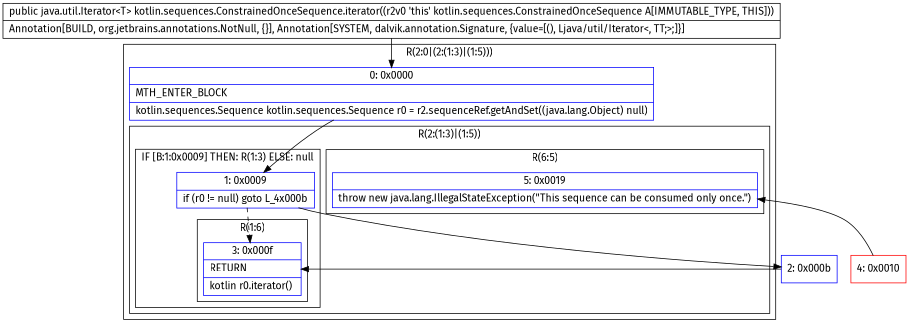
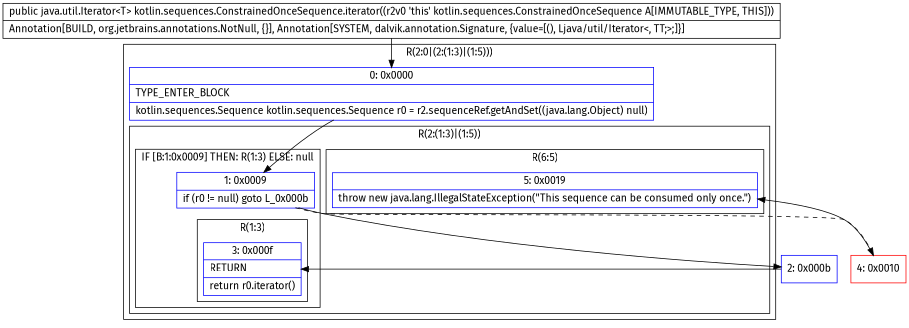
node "0: 0x0000": text "MTH_ENTER_BLOCK" -> "TYPE_ENTER_BLOCK"
node "1: 0x0009": text "if (r0 != null) goto L_4x000b" -> "if (r0 != null) goto L_0x000b"
edge "1: 0x0009" -> "3: 0x000f": now "1: 0x0009" -> "4: 0x0010"
cluster "R(1:6)": label "R(1:6)" -> "R(1:3)"
node "3: 0x000f": text "kotlin r0.iterator()" -> "return r0.iterator()"
